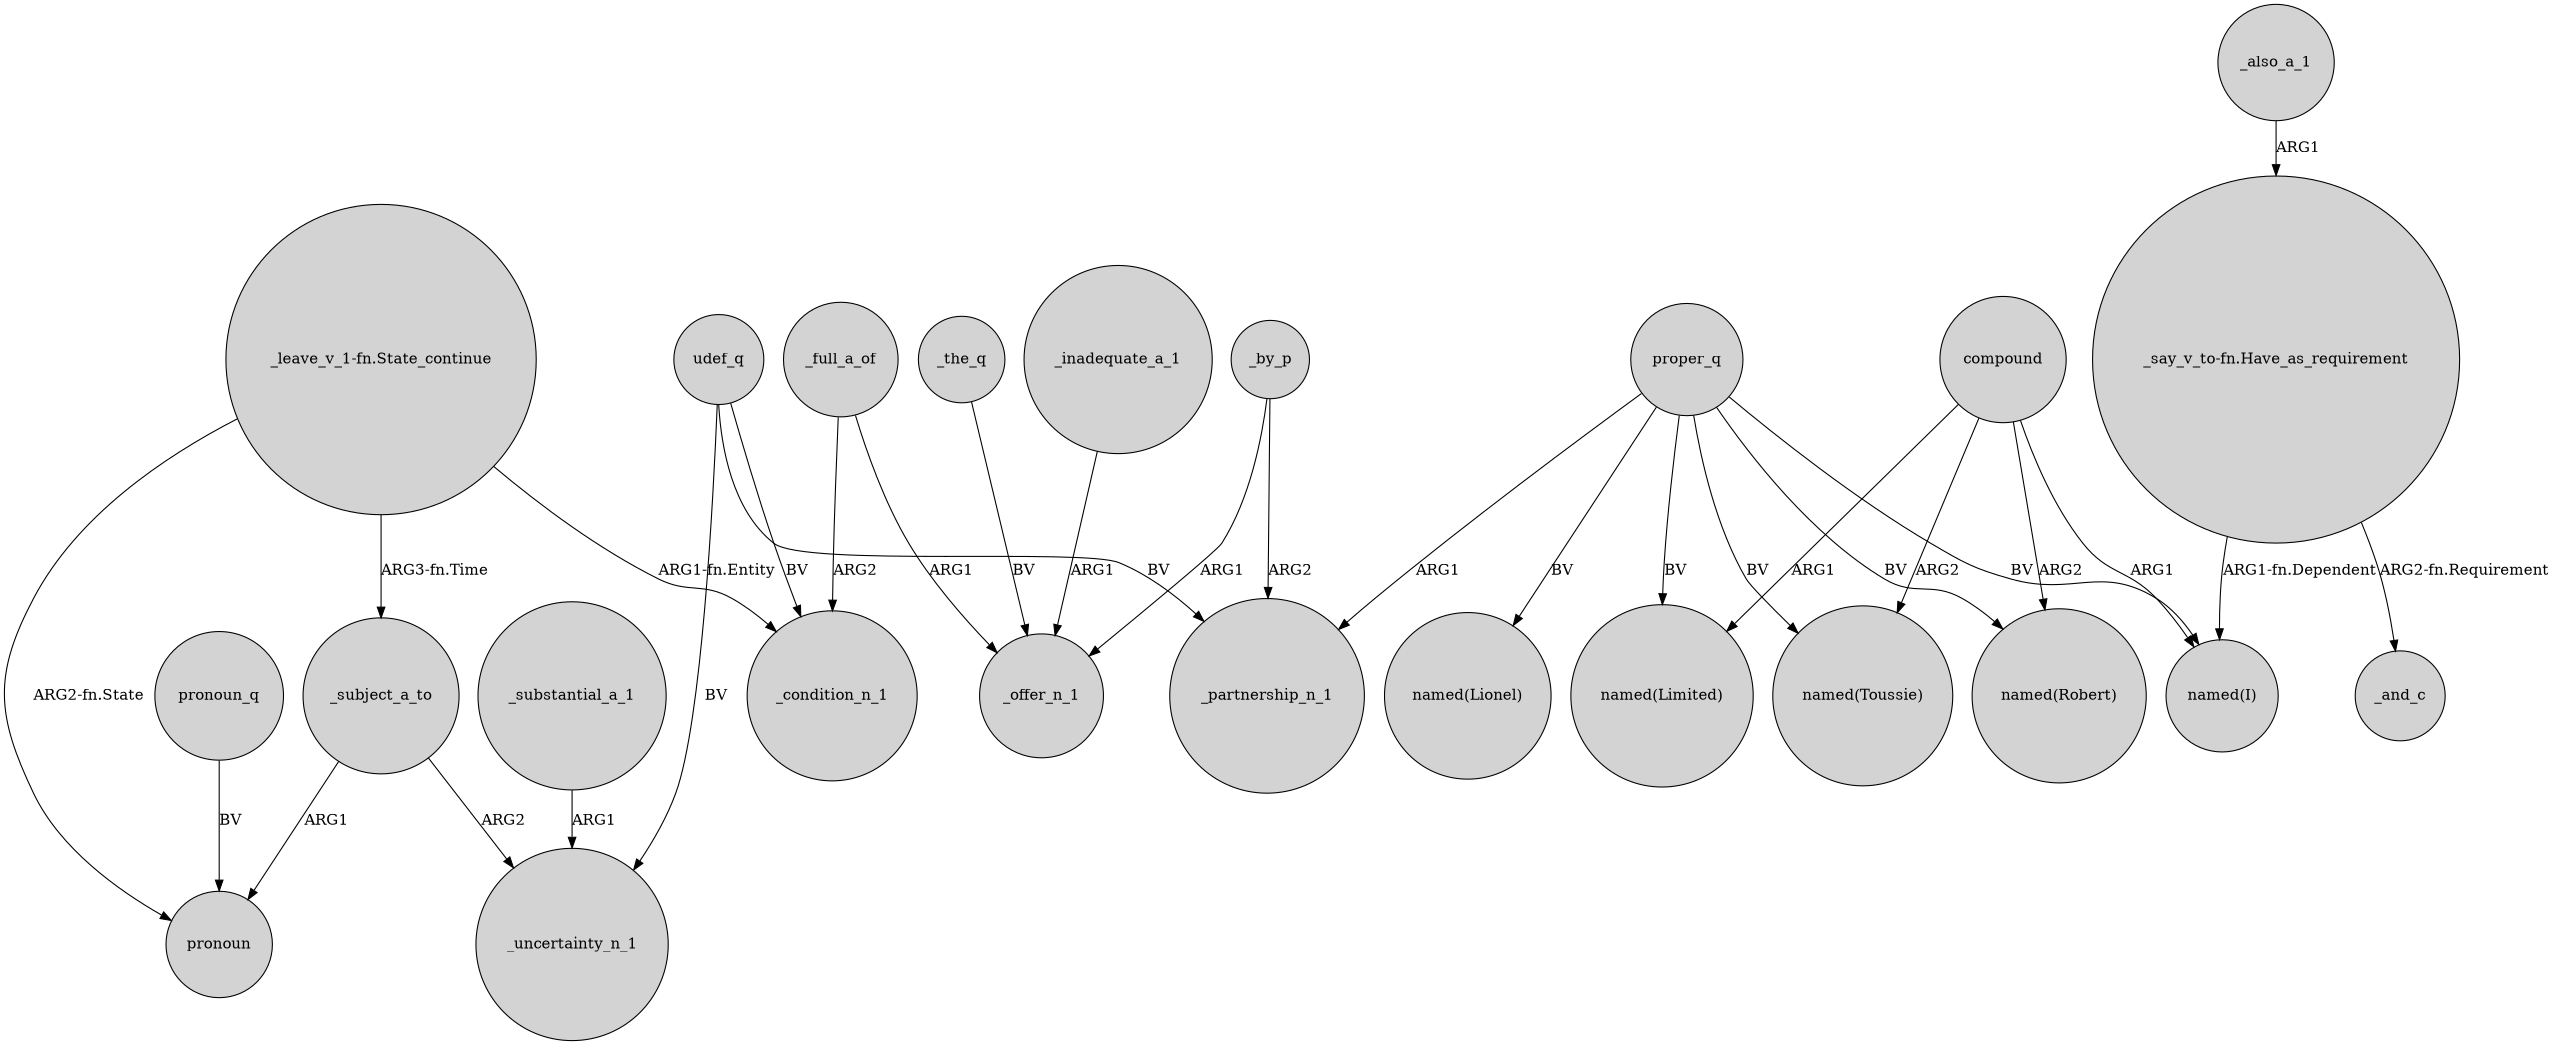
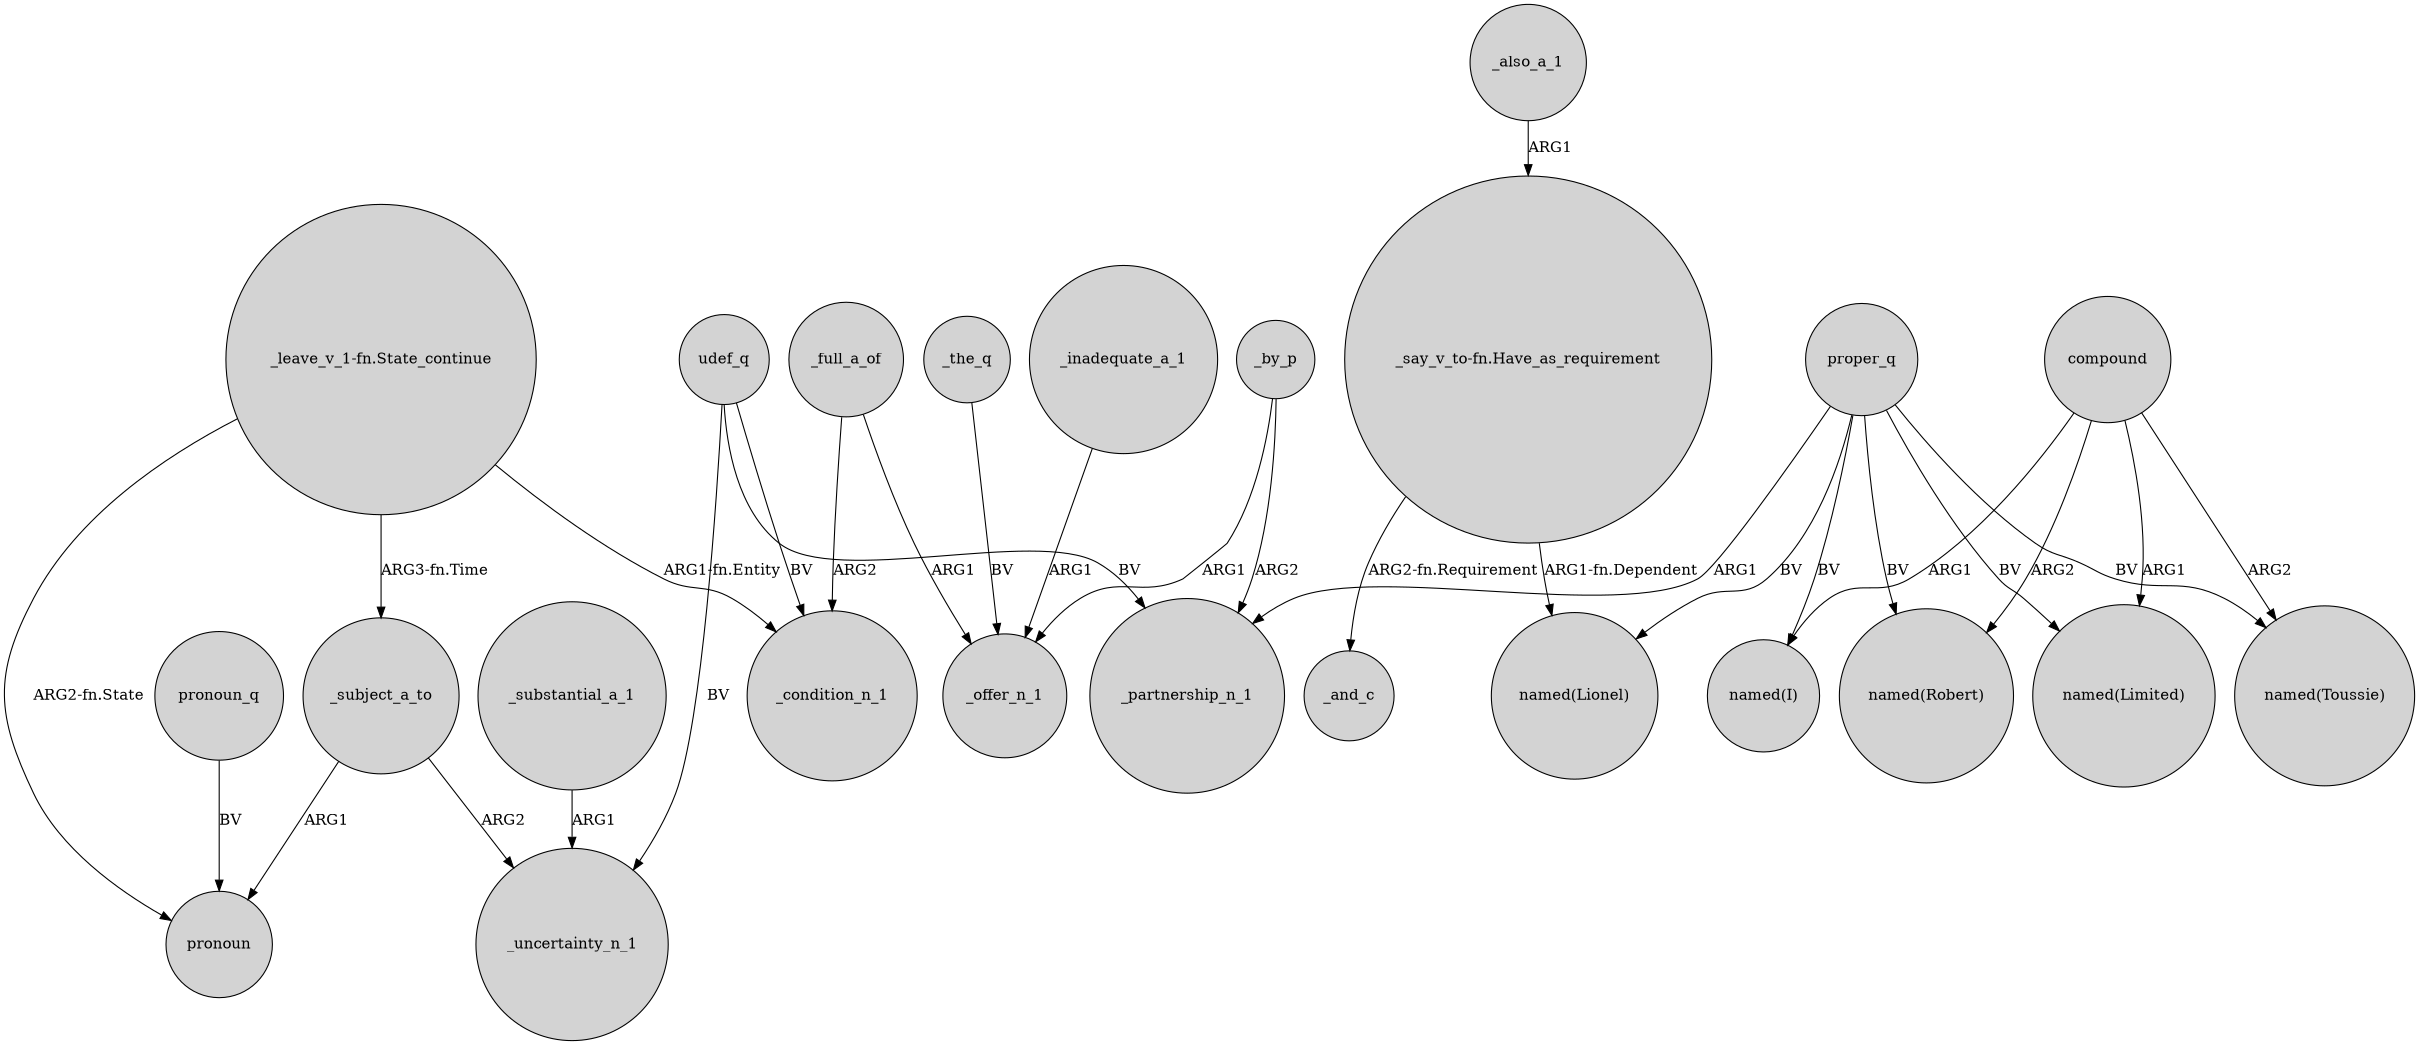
edge "_say_v_to-fn.Have_as_requirement" -> "named(I)": now "_say_v_to-fn.Have_as_requirement" -> "named(Lionel)"
